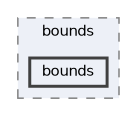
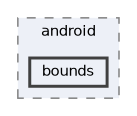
cluster "bounds": label "bounds" -> "android"
